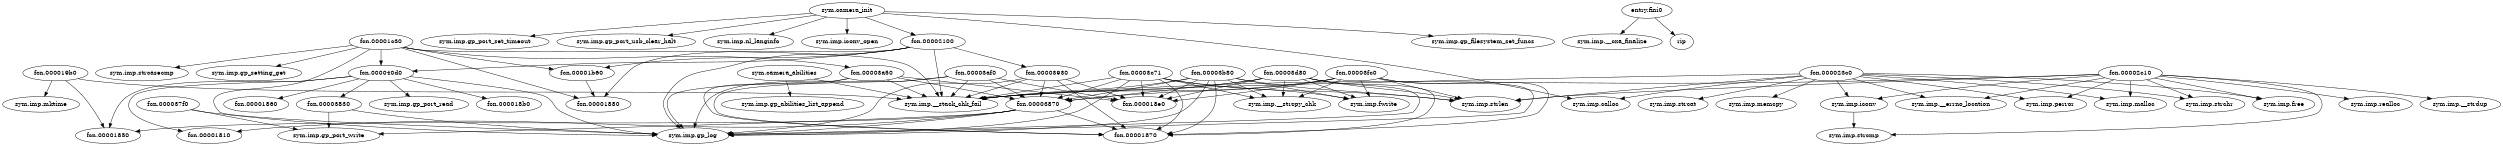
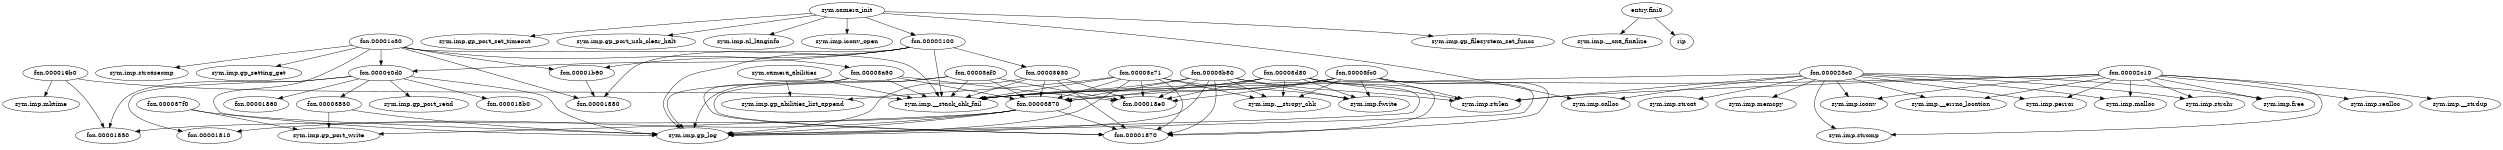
edge "fcn.00003c71" -> "sym.imp.strlen": now "fcn.00003c71" -> "sym.imp.gp_abilities_list_append"
edge "sym.imp.iconv" -> "sym.imp.strcmp": now "fcn.000023c0" -> "sym.imp.strcmp"
